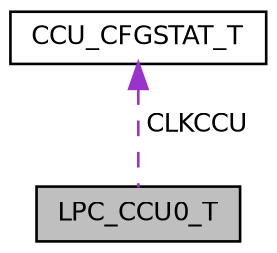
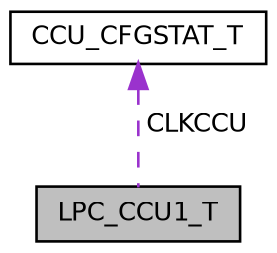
node "LPC_CCU0_T": label "LPC_CCU0_T" -> "LPC_CCU1_T"
